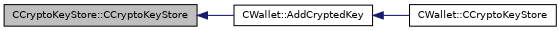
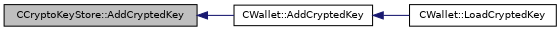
node "CCryptoKeyStore::CCryptoKeyStore": label "CCryptoKeyStore::CCryptoKeyStore" -> "CCryptoKeyStore::AddCryptedKey"
node "CWallet::CCryptoKeyStore": label "CWallet::CCryptoKeyStore" -> "CWallet::LoadCryptedKey"
